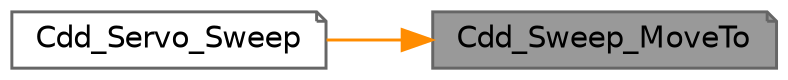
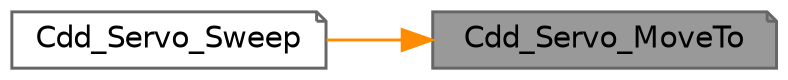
node "Cdd_Sweep_MoveTo": label "Cdd_Sweep_MoveTo" -> "Cdd_Servo_MoveTo"
